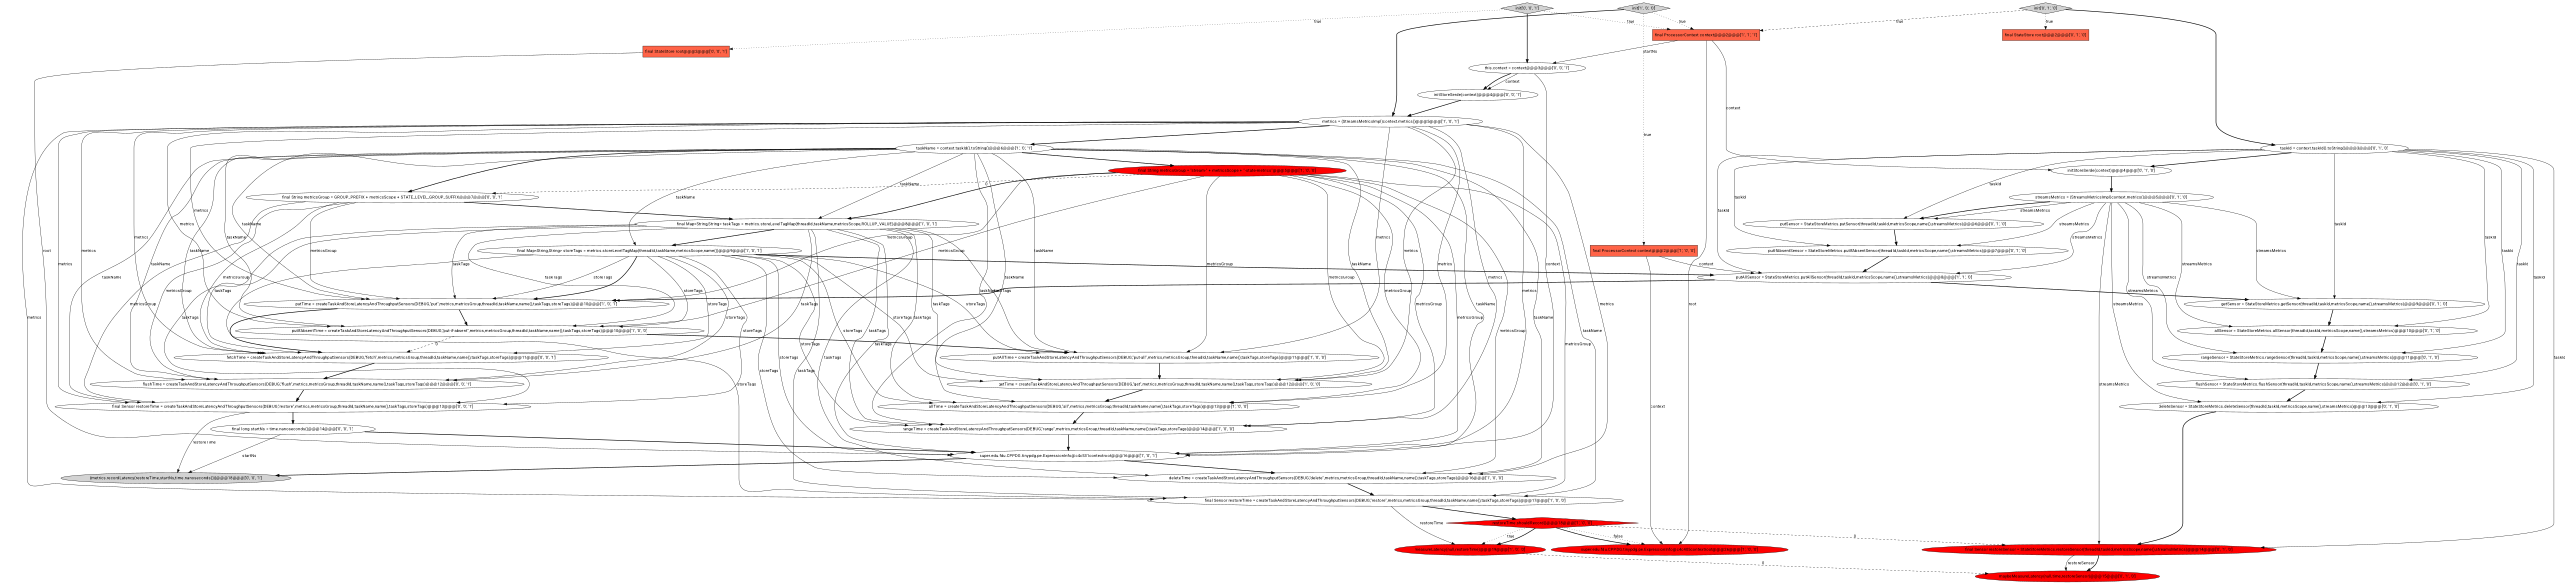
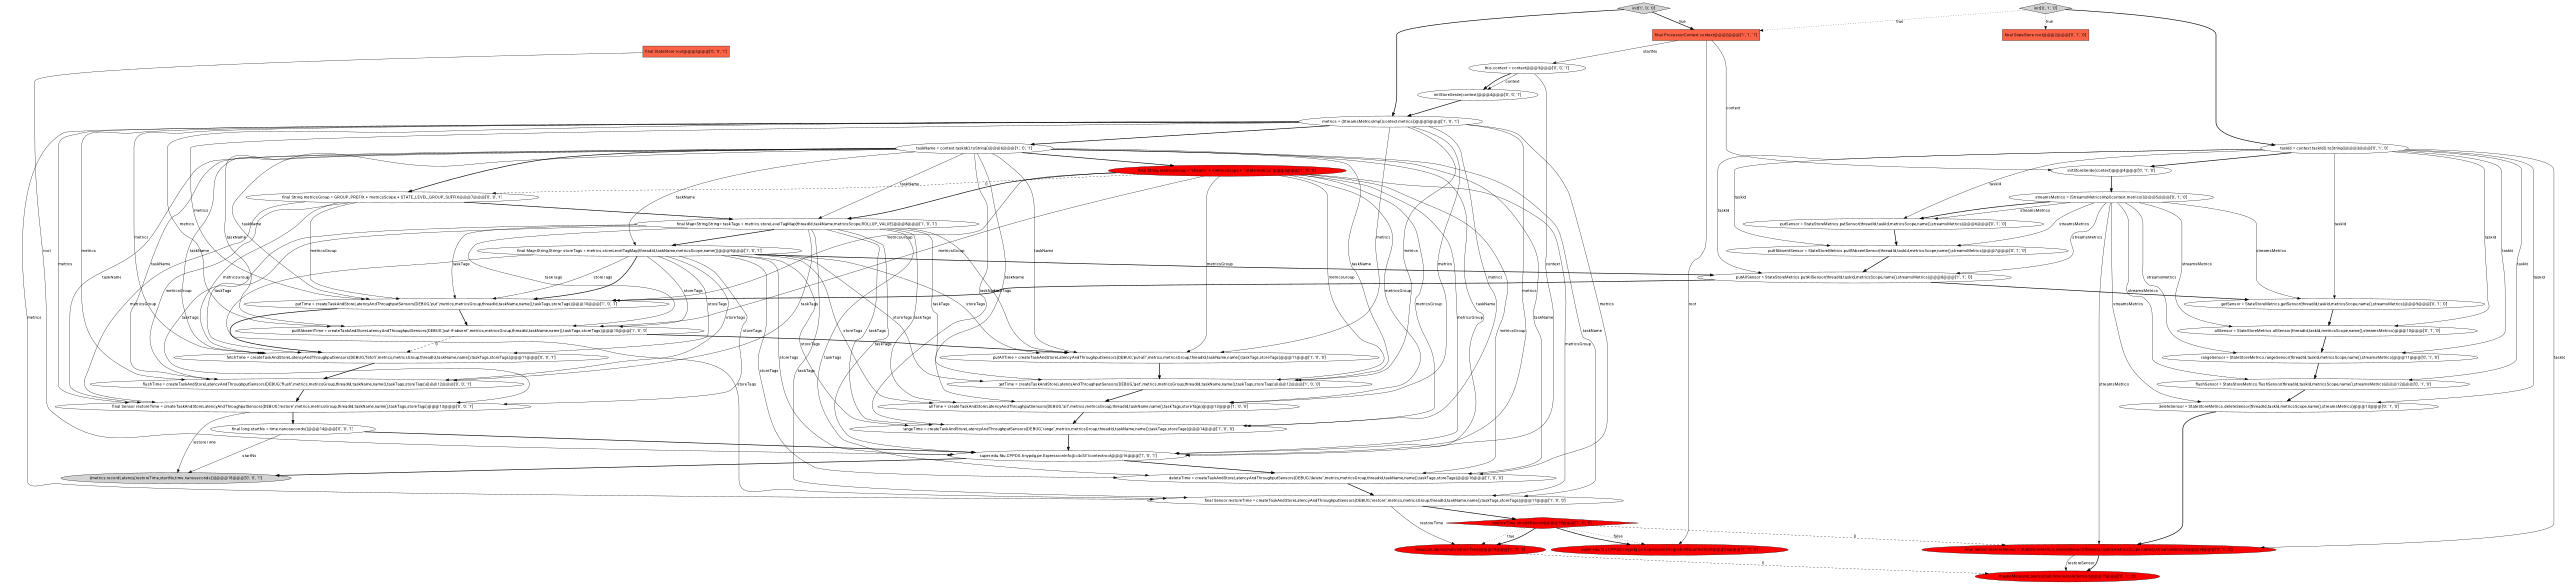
node "init['0', '0', '1']": removed
edge "init['1', '0', '0']" -> "final ProcessorContext context@@@2@@@['1', '1', '1']": style dotted -> bold
edge "init['0', '1', '0']" -> "final ProcessorContext context@@@2@@@['1', '1', '1']": style dashed -> dotted
node "final ProcessorContext context@@@2@@@['1', '0', '0']": removed
